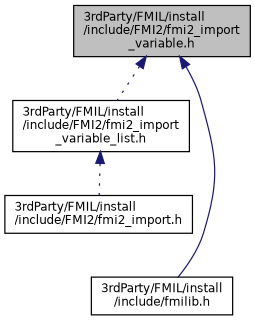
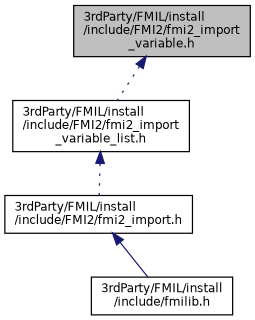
edge "3rdParty/FMIL/install /include/fmilib.h" -> "3rdParty/FMIL/install /include/FMI2/fmi2_import _variable.h": now "3rdParty/FMIL/install /include/fmilib.h" -> "3rdParty/FMIL/install /include/FMI2/fmi2_import.h"
